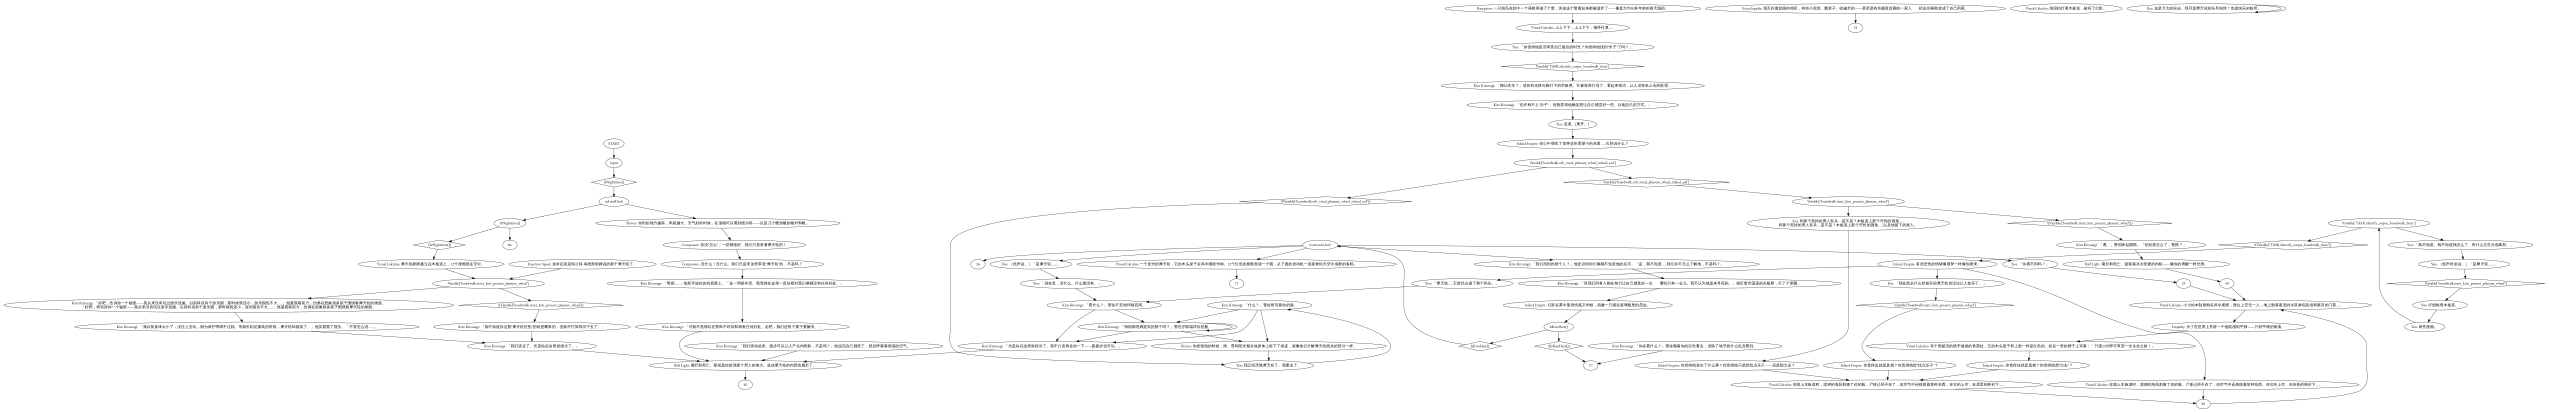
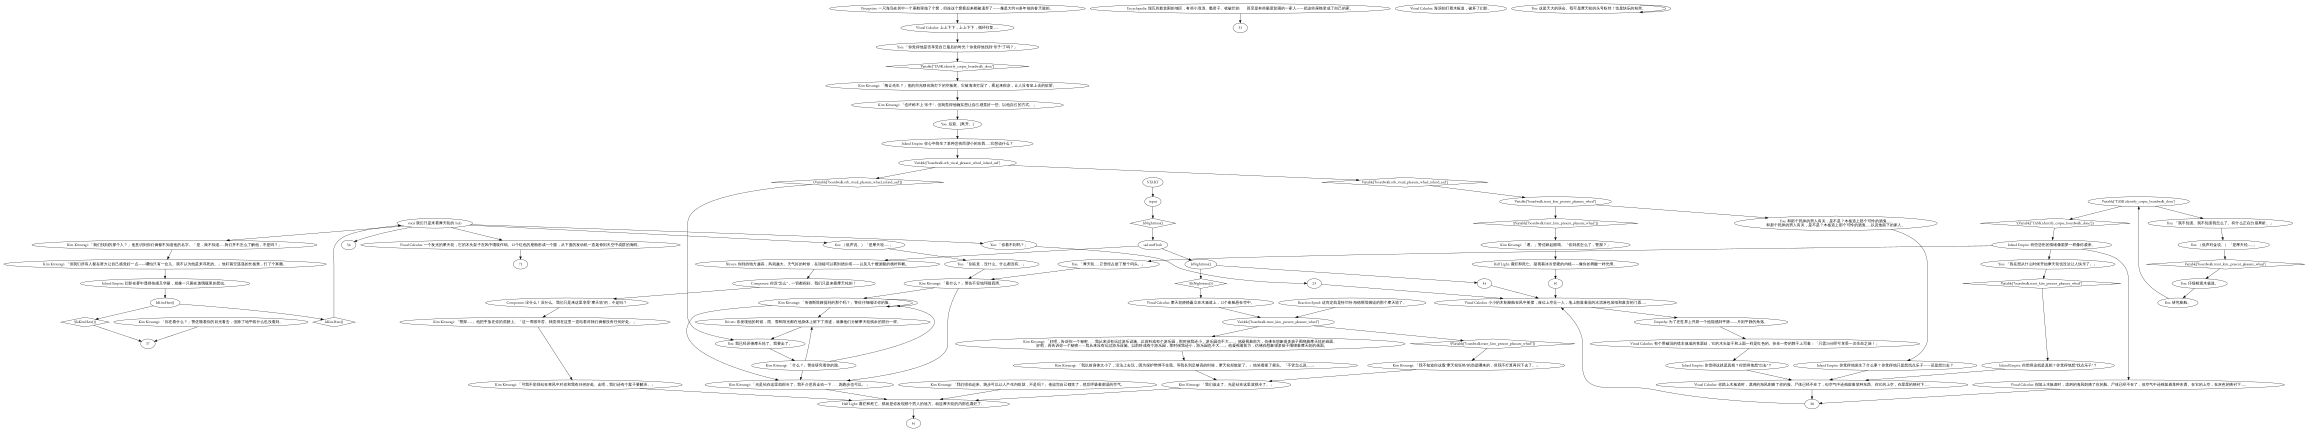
node "viscal main hub": label "viscal main hub" -> "viscal 我们只是来看摩天轮的 hub"
edge "84" -> "Visual Calculus: 小小的木制座舱在风中摇摆，座位上空无一人，地上散落着旧的冰淇淋包装纸和废弃的门票……": added
